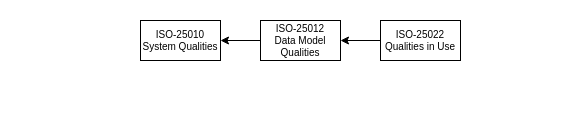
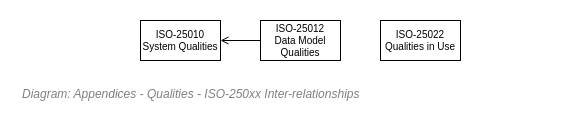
edge "ISO-25012 Data Model Qualities" -> "ISO-25010 System Qualities": arrowhead classic -> open
edge "ISO-25022 Qualities in Use" -> "ISO-25012 Data Model Qualities": removed
node "Diagram: Appendices - Qualities - ISO-250xx Inter-relationships": added
